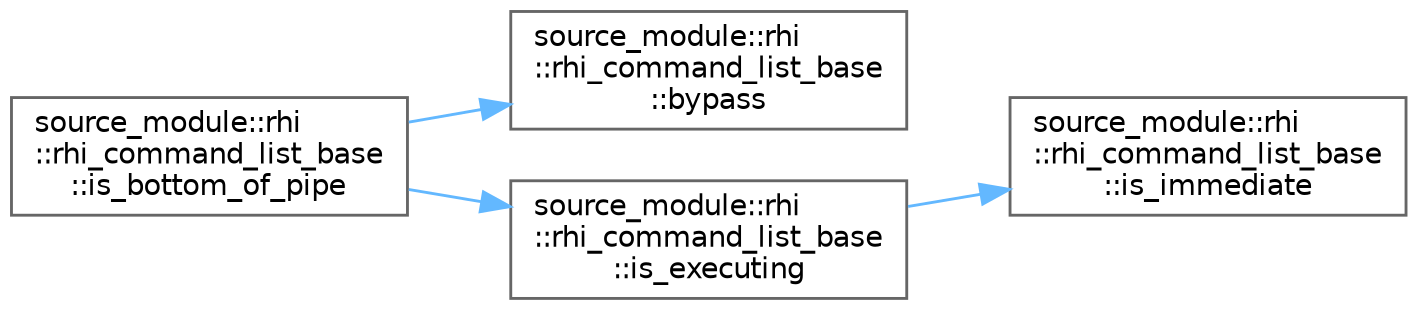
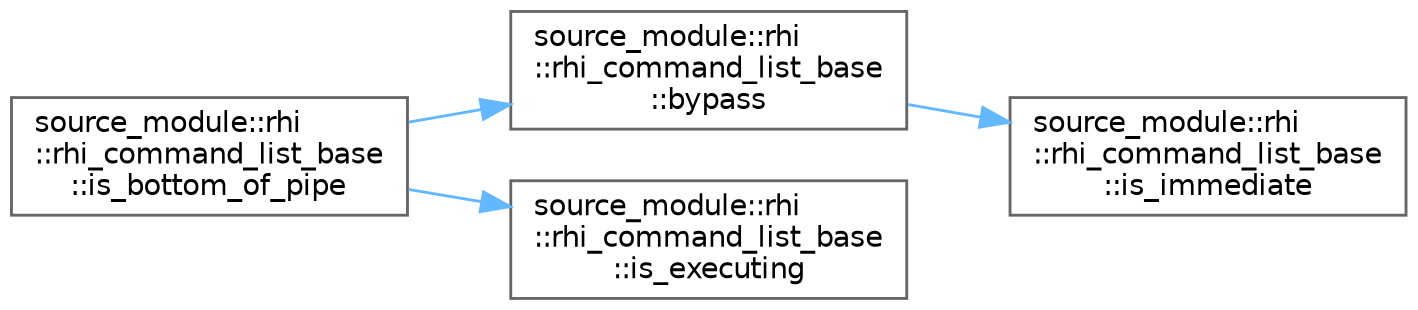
edge "source_module::rhi ::rhi_command_list_base ::is_executing" -> "source_module::rhi ::rhi_command_list_base ::is_immediate": now "source_module::rhi ::rhi_command_list_base ::bypass" -> "source_module::rhi ::rhi_command_list_base ::is_immediate"
